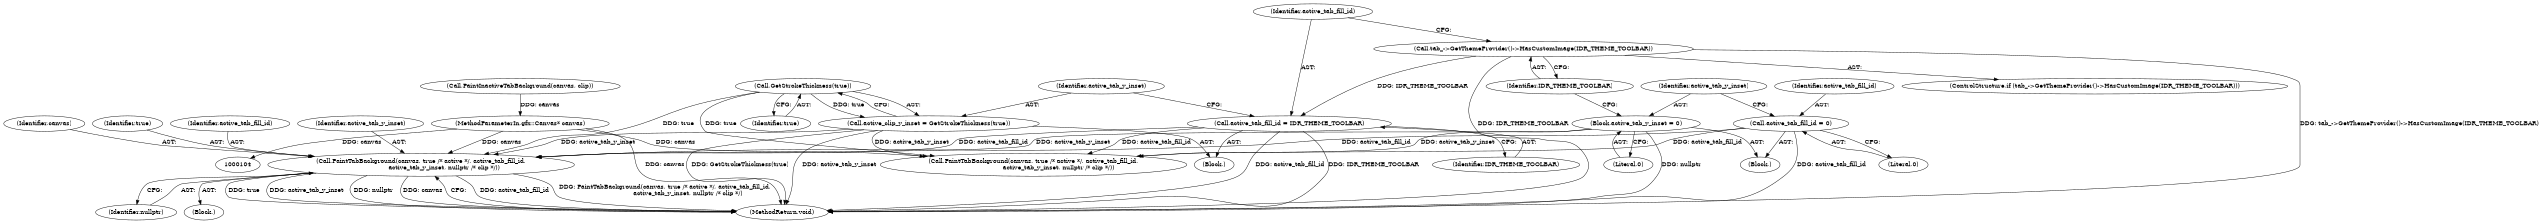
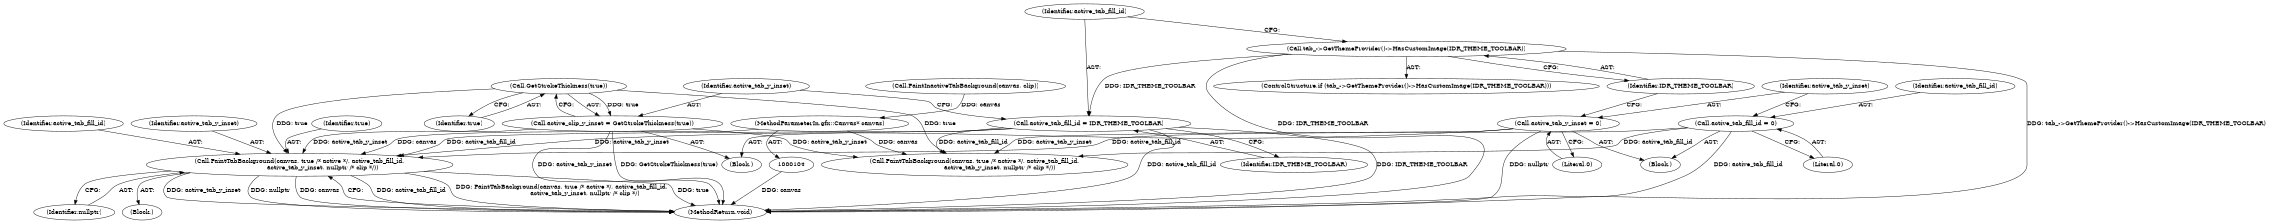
node "(Identifier,canvas)": removed
node "(Block,active_tab_y_inset = 0)": label "(Block,active_tab_y_inset = 0)" -> "(Call,active_tab_y_inset = 0)"
edge "(MethodParameterIn,gfx::Canvas* canvas)" -> "1000104": label "DDG: canvas" -> "AST: "
edge "(MethodParameterIn,gfx::Canvas* canvas)" -> "(MethodReturn,void)": now "1000104" -> "(MethodReturn,void)"
